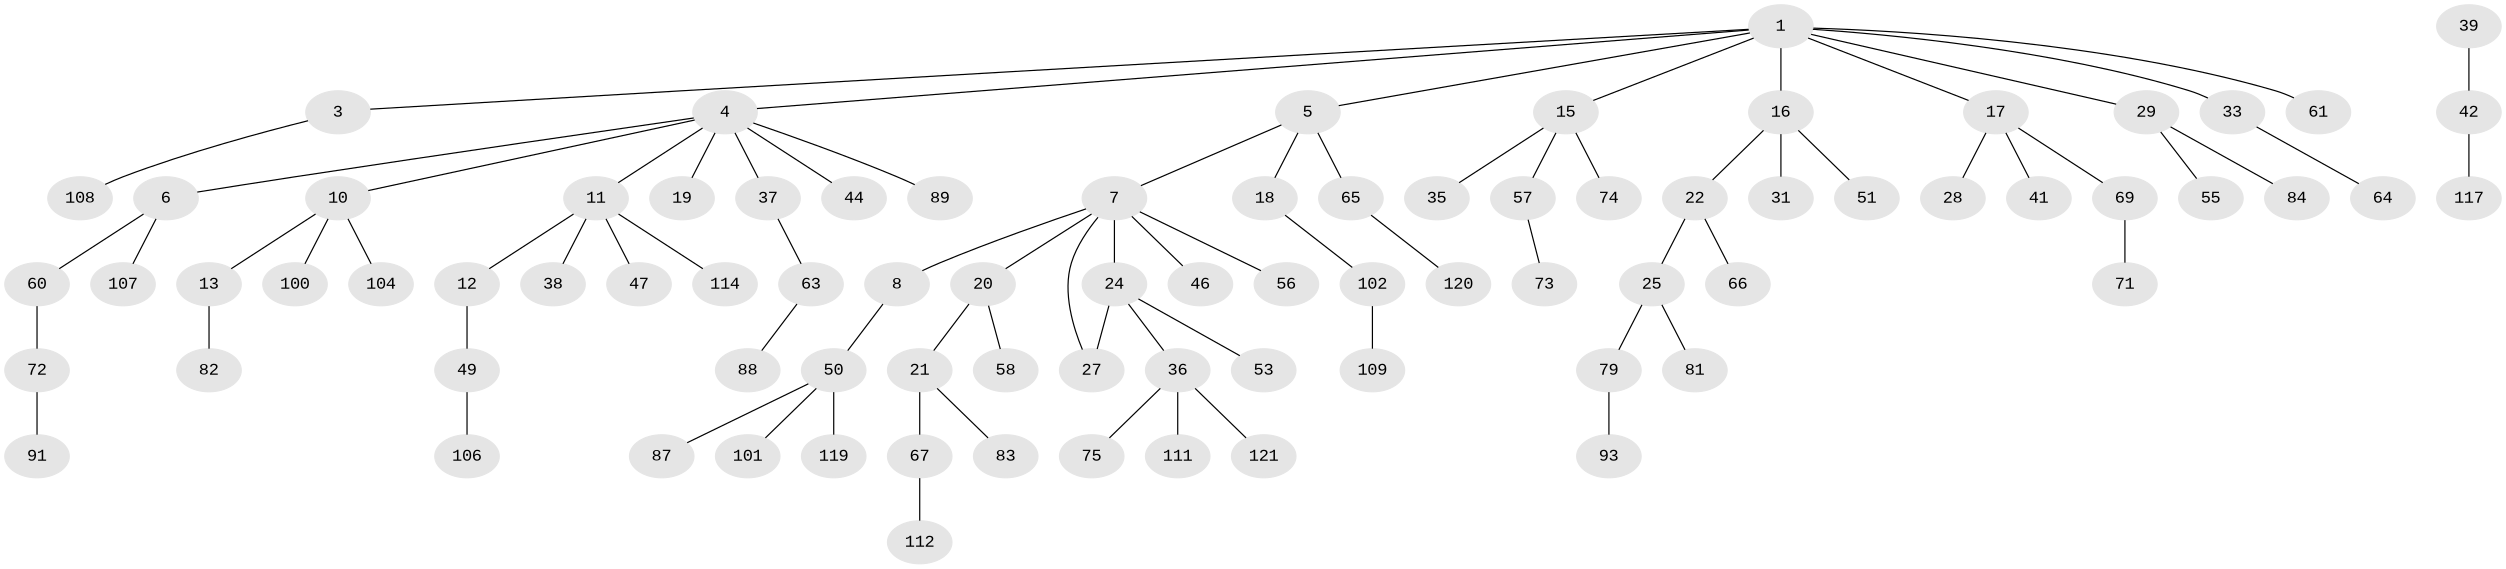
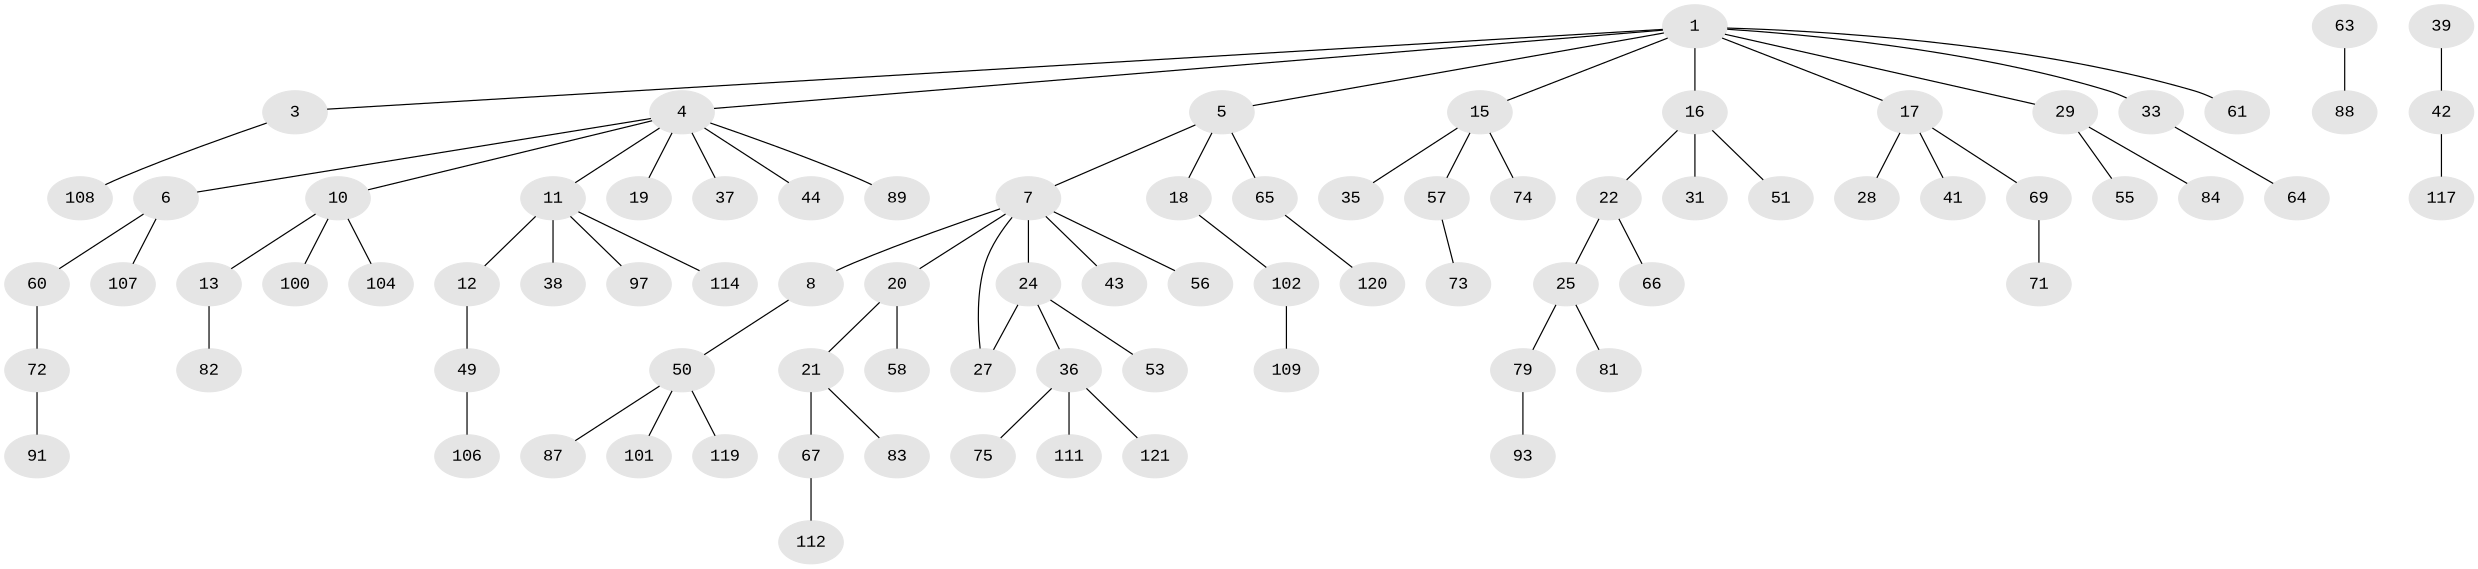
edge "37" -- "63": removed
node "47": label "47" -> "97"
node "46": label "46" -> "43"
